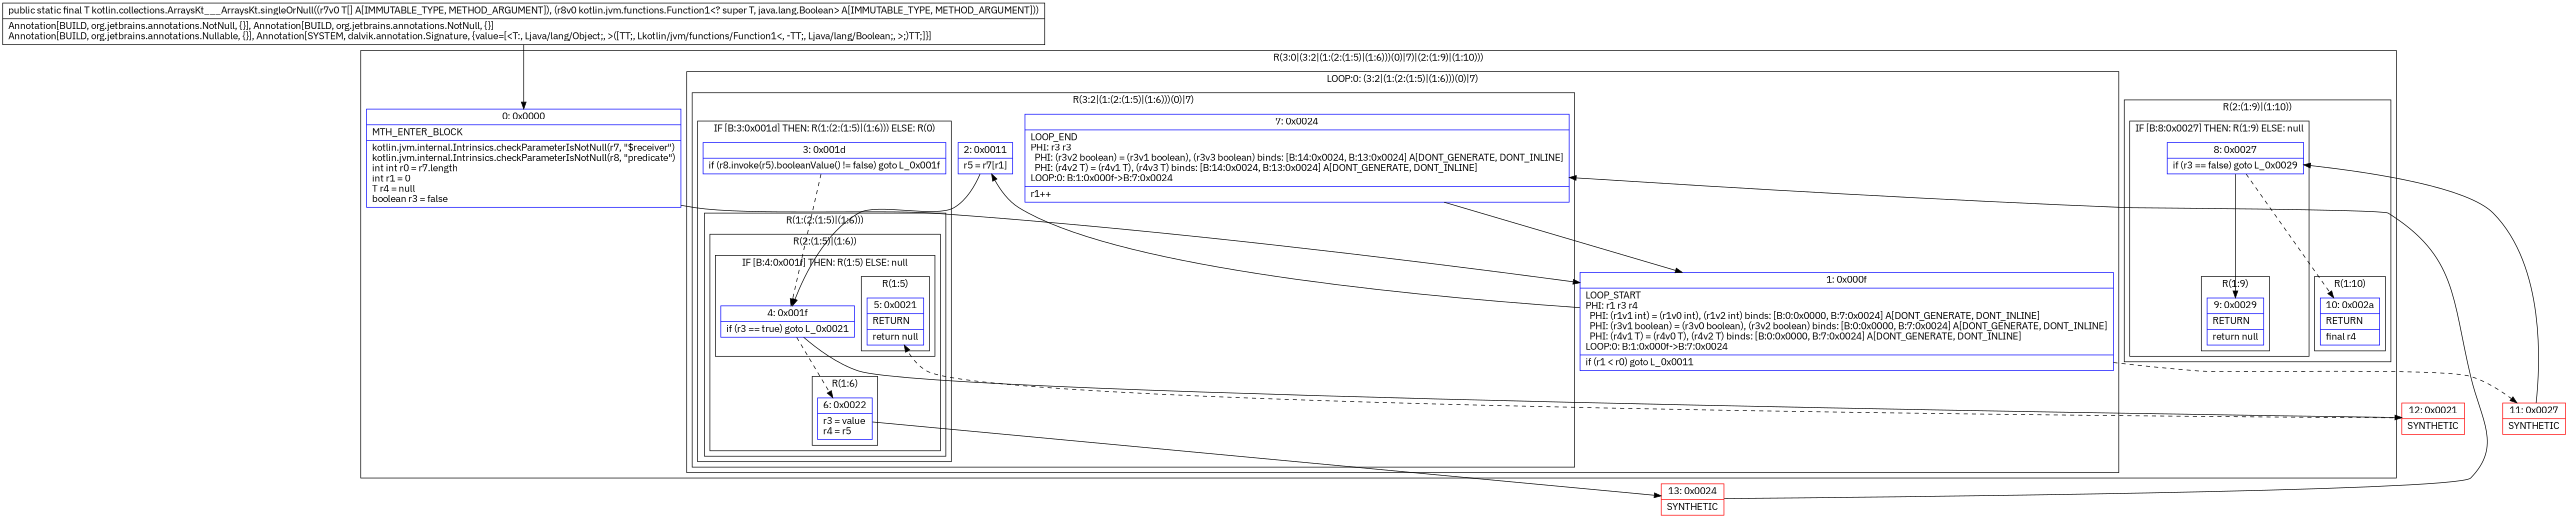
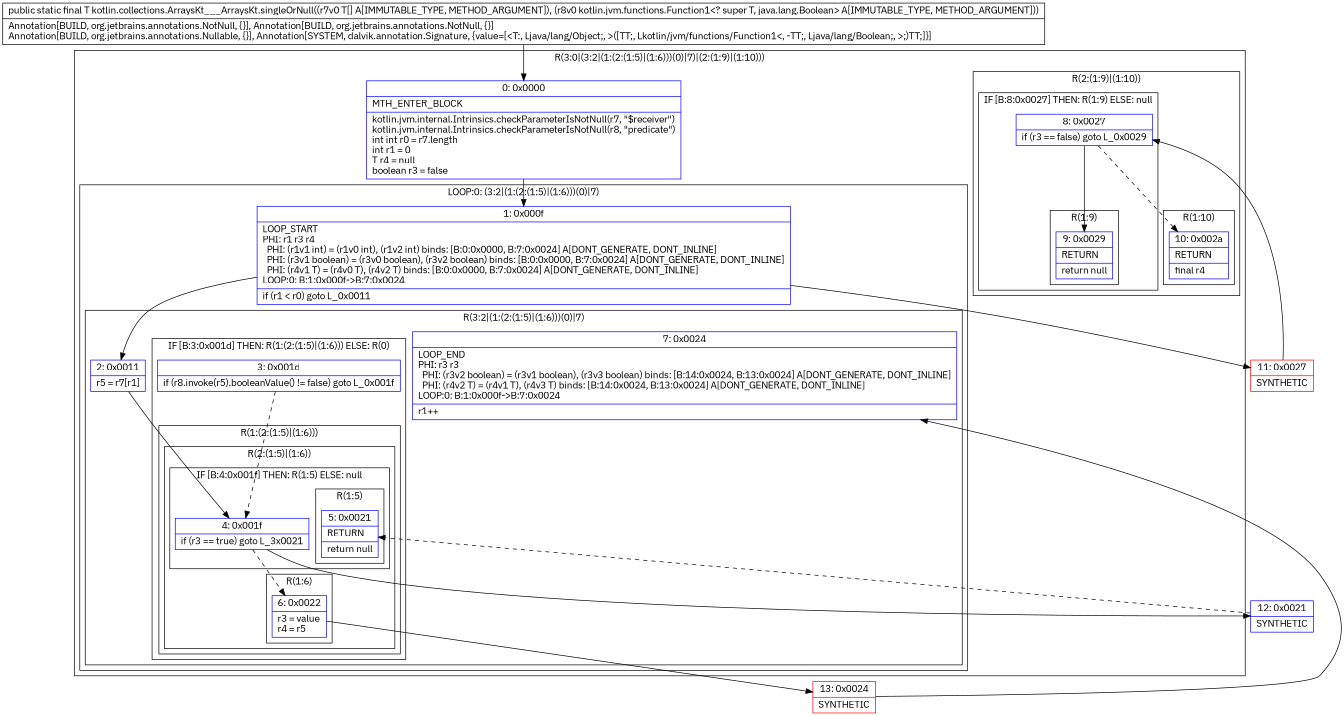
edge "7: 0x0024" -> "1: 0x000f": removed
node "4: 0x001f": text "if (r3 == true) goto L_0x0021" -> "if (r3 == true) goto L_3x0021"
edge "1: 0x000f" -> "11: 0x0027": style dashed -> solid
node "12: 0x0021": color red -> blue
